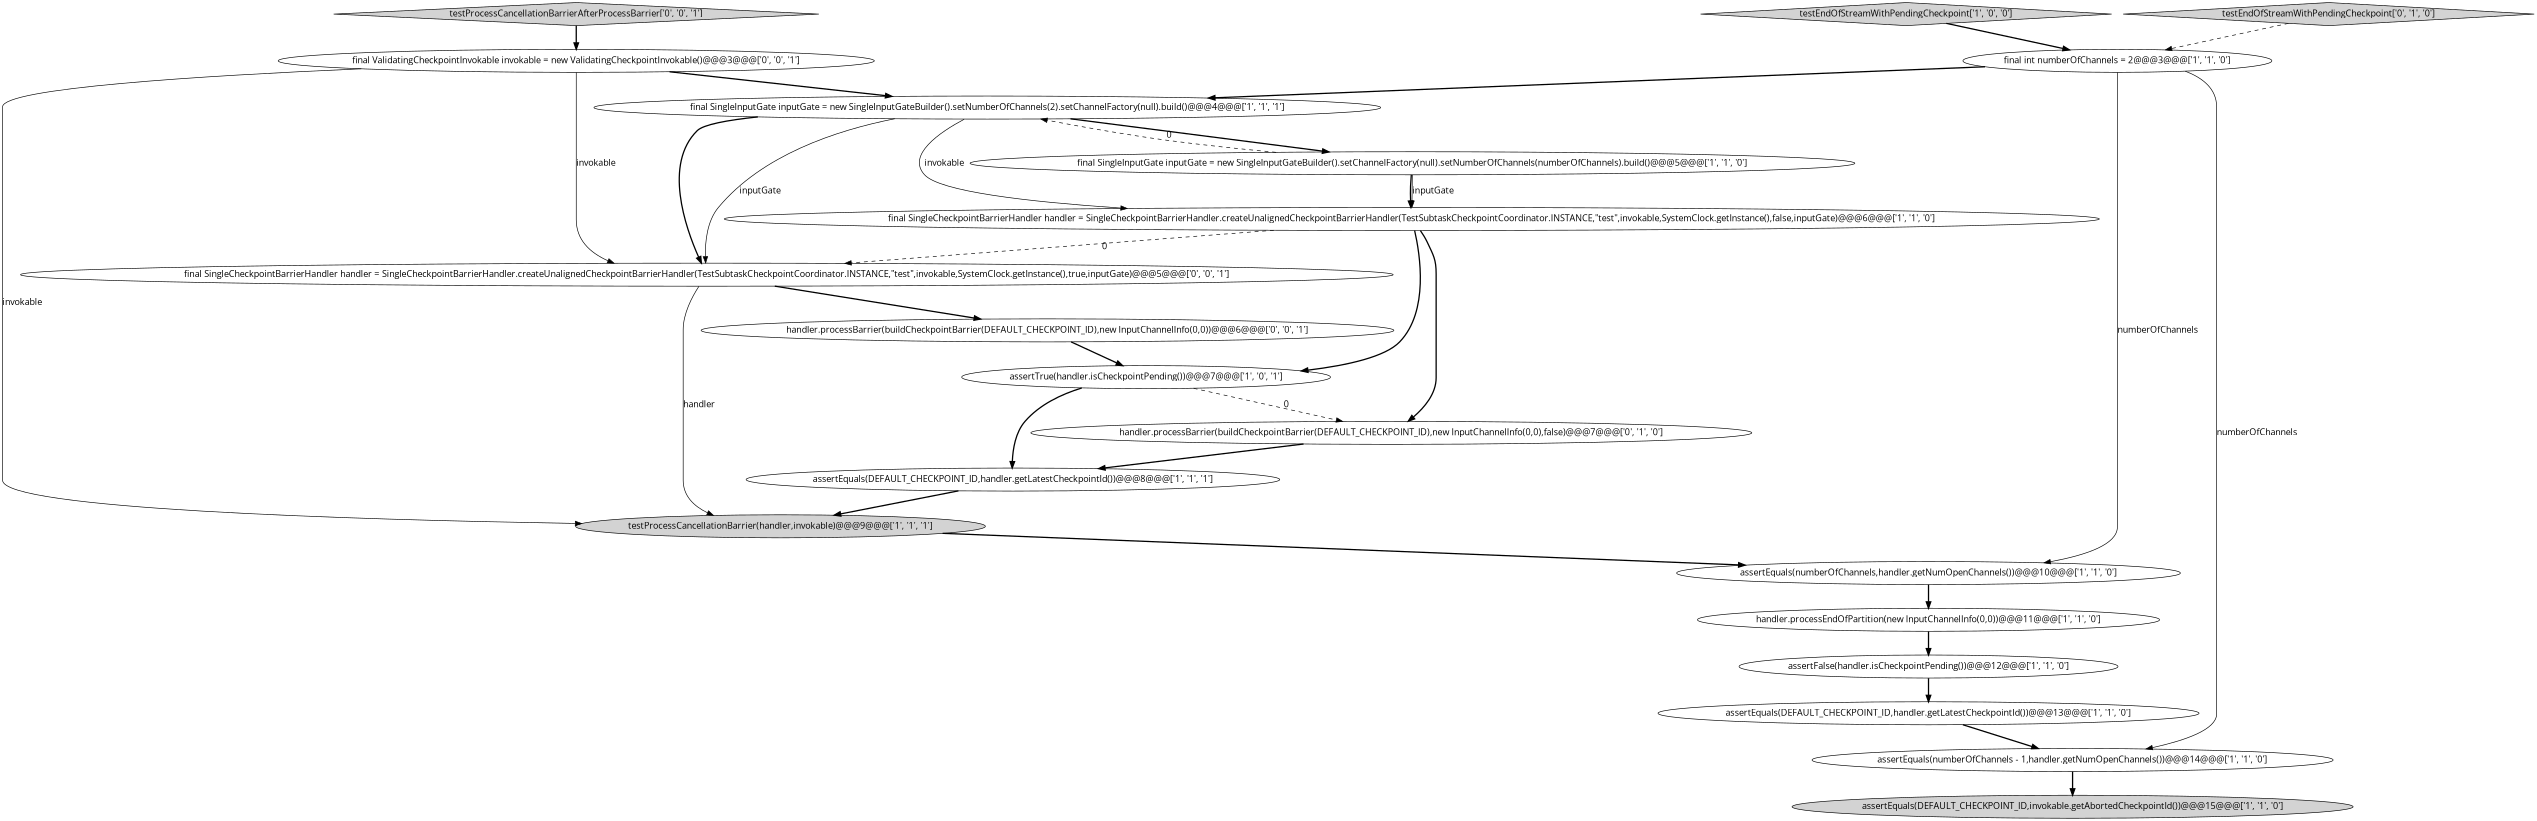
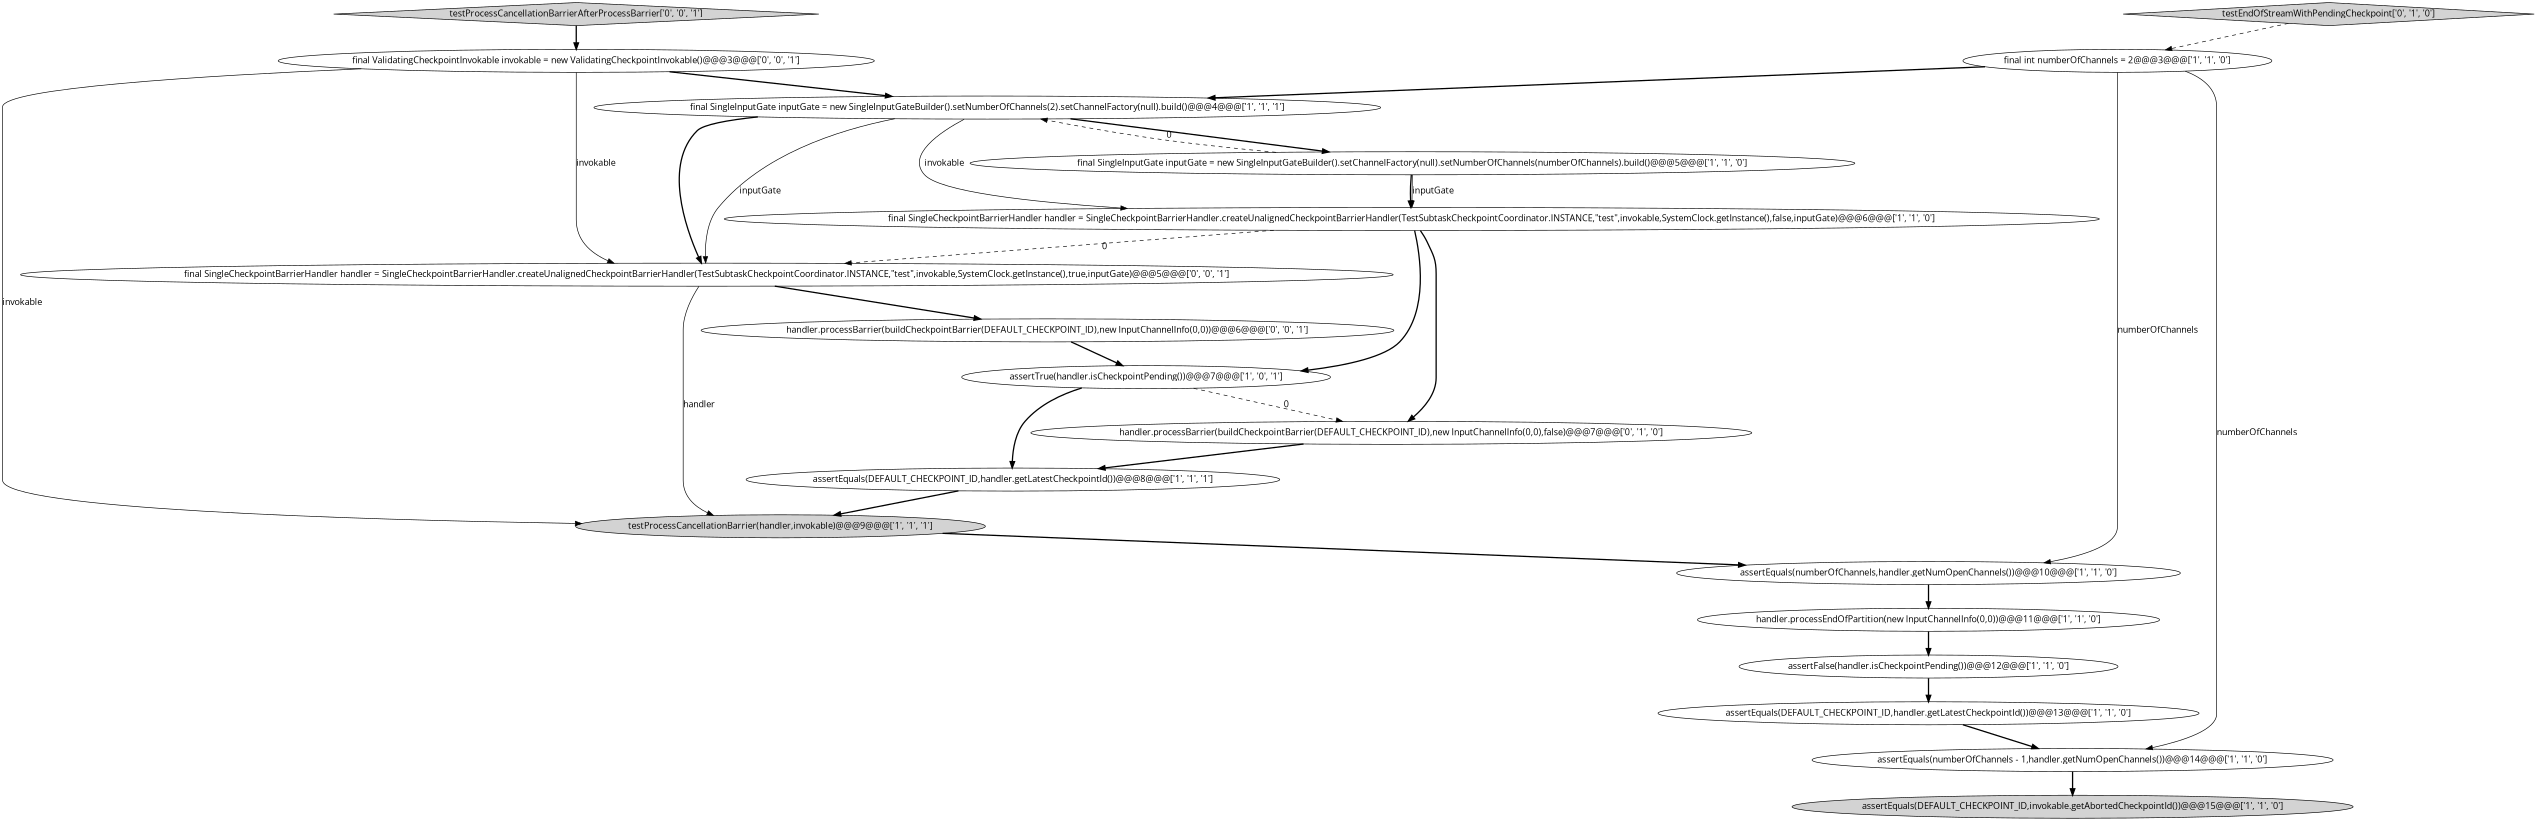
node "testEndOfStreamWithPendingCheckpoint['1', '0', '0']": removed
